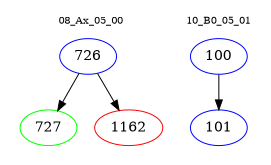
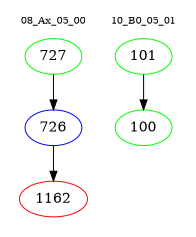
node "100": color blue -> green
edge "100" -> "101": reversed
edge "726" -> "727": reversed
node "101": color blue -> green
